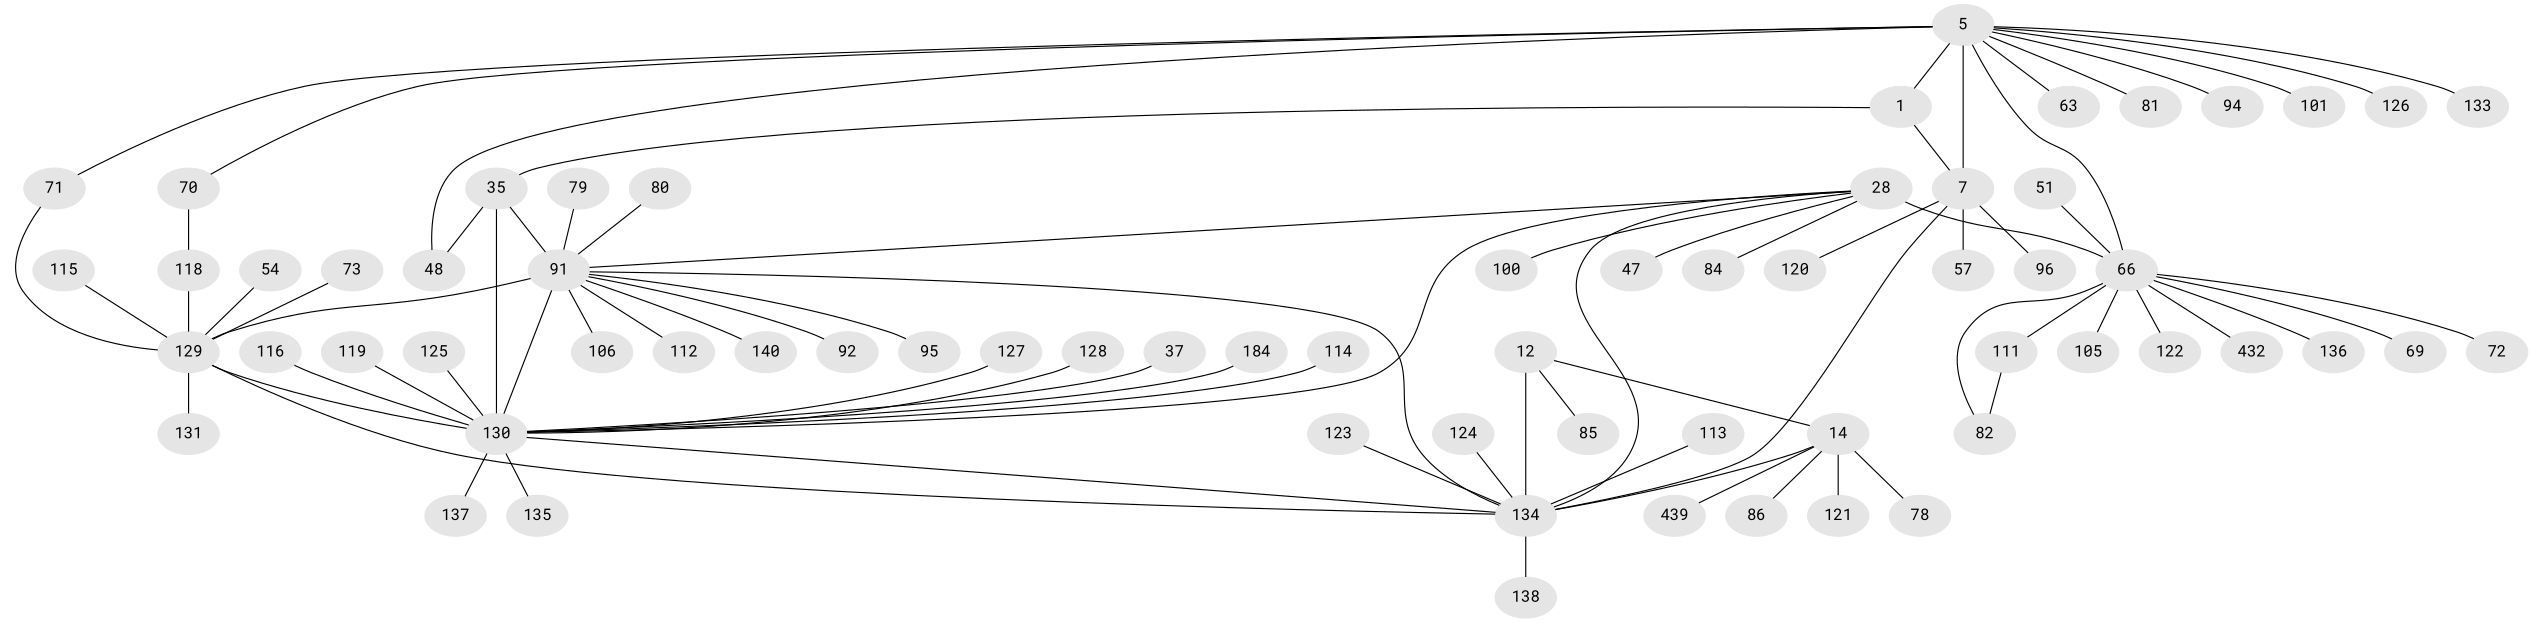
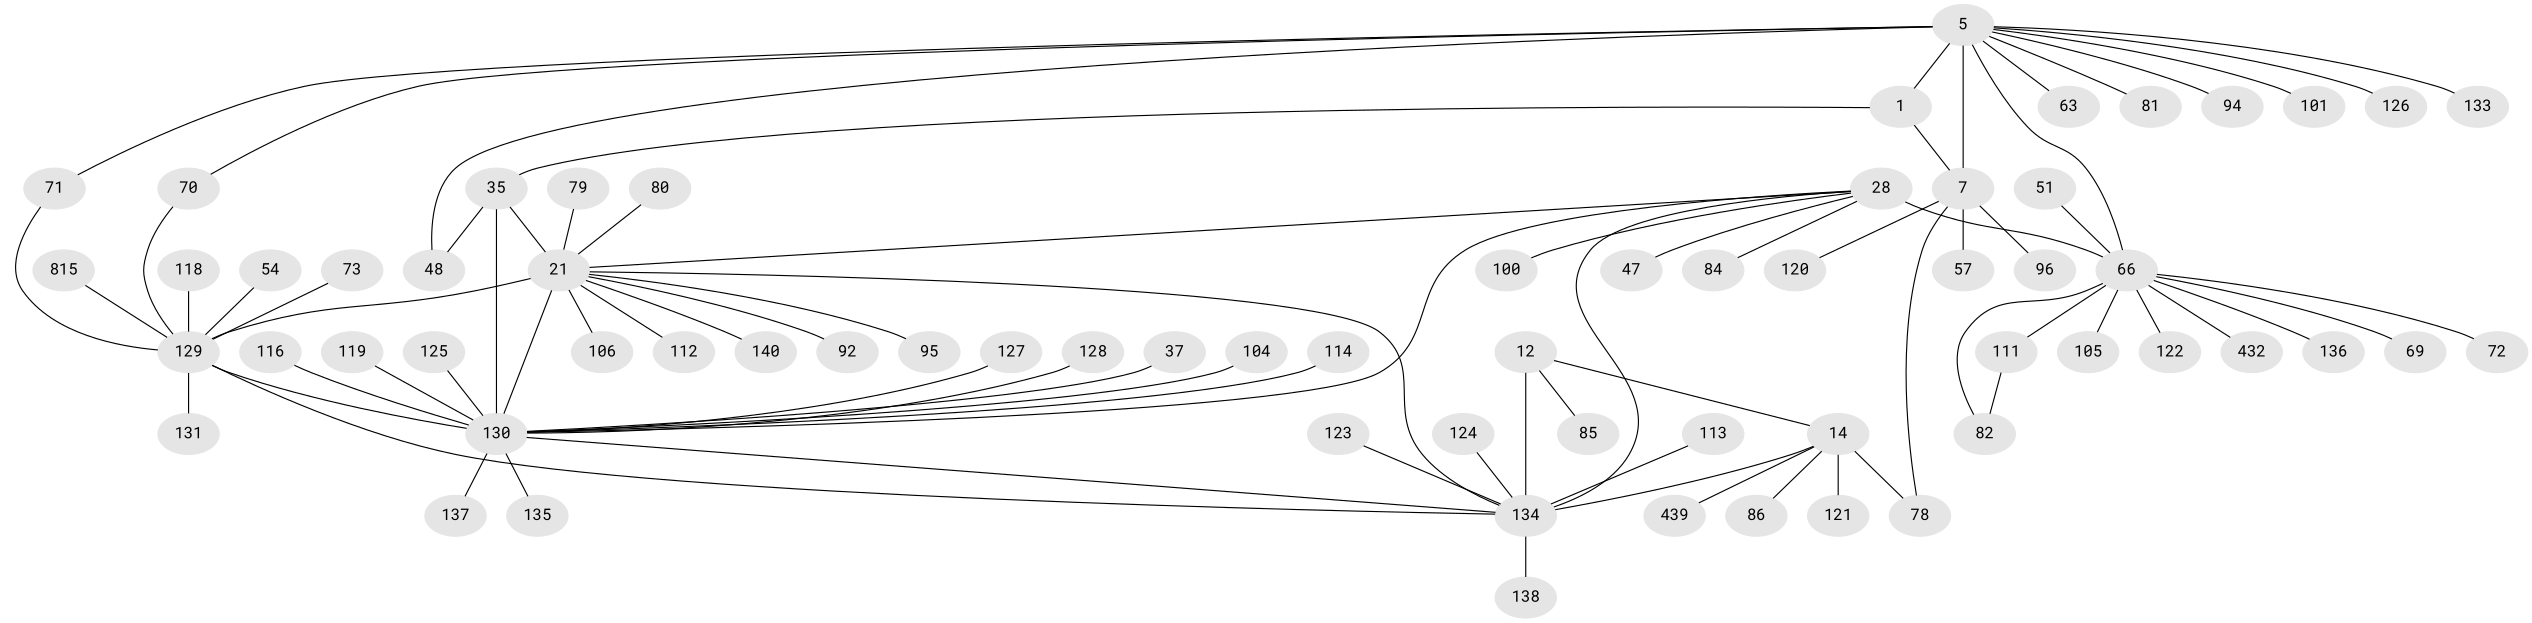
edge "70" -- "118": now "70" -- "129"
node "115": label "115" -> "815"
node "91": label "91" -> "21"
node "184": label "184" -> "104"
edge "7" -- "134": now "7" -- "78"
